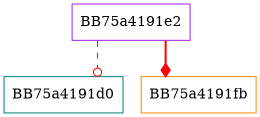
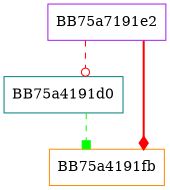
node "BB75a4191e2": label "BB75a4191e2" -> "BB75a7191e2"
edge "BB75a4191d0" -> "BB75a4191fb": added
